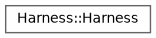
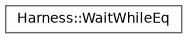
node "Harness::Harness": label "Harness::Harness" -> "Harness::WaitWhileEq"
